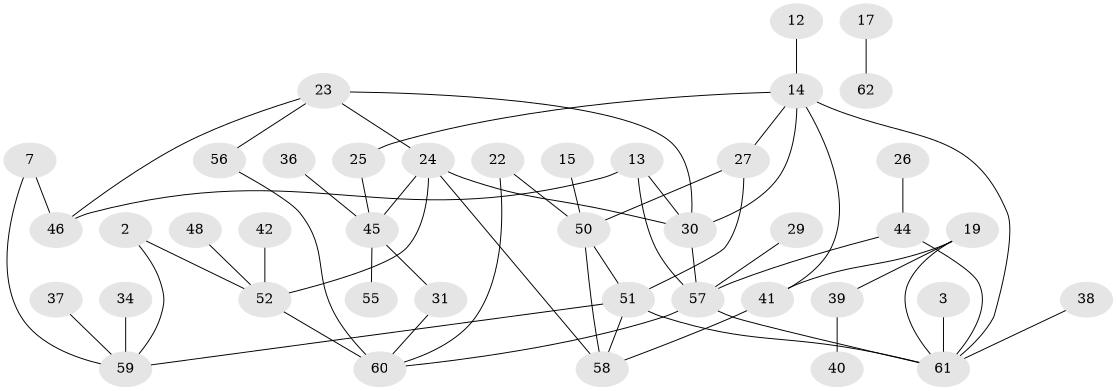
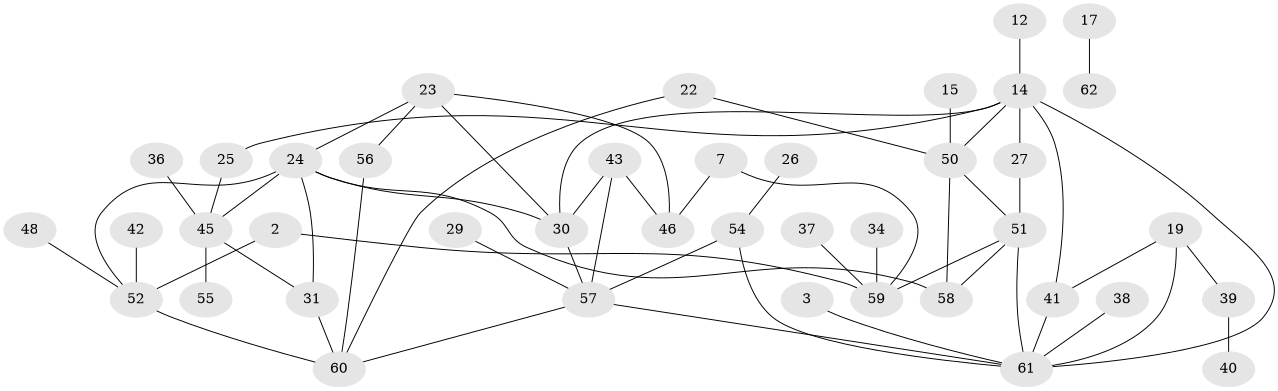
node "13": label "13" -> "43"
edge "27" -- "50": now "14" -- "50"
edge "24" -- "31": added
node "44": label "44" -> "54"
edge "41" -- "58": now "41" -- "61"
